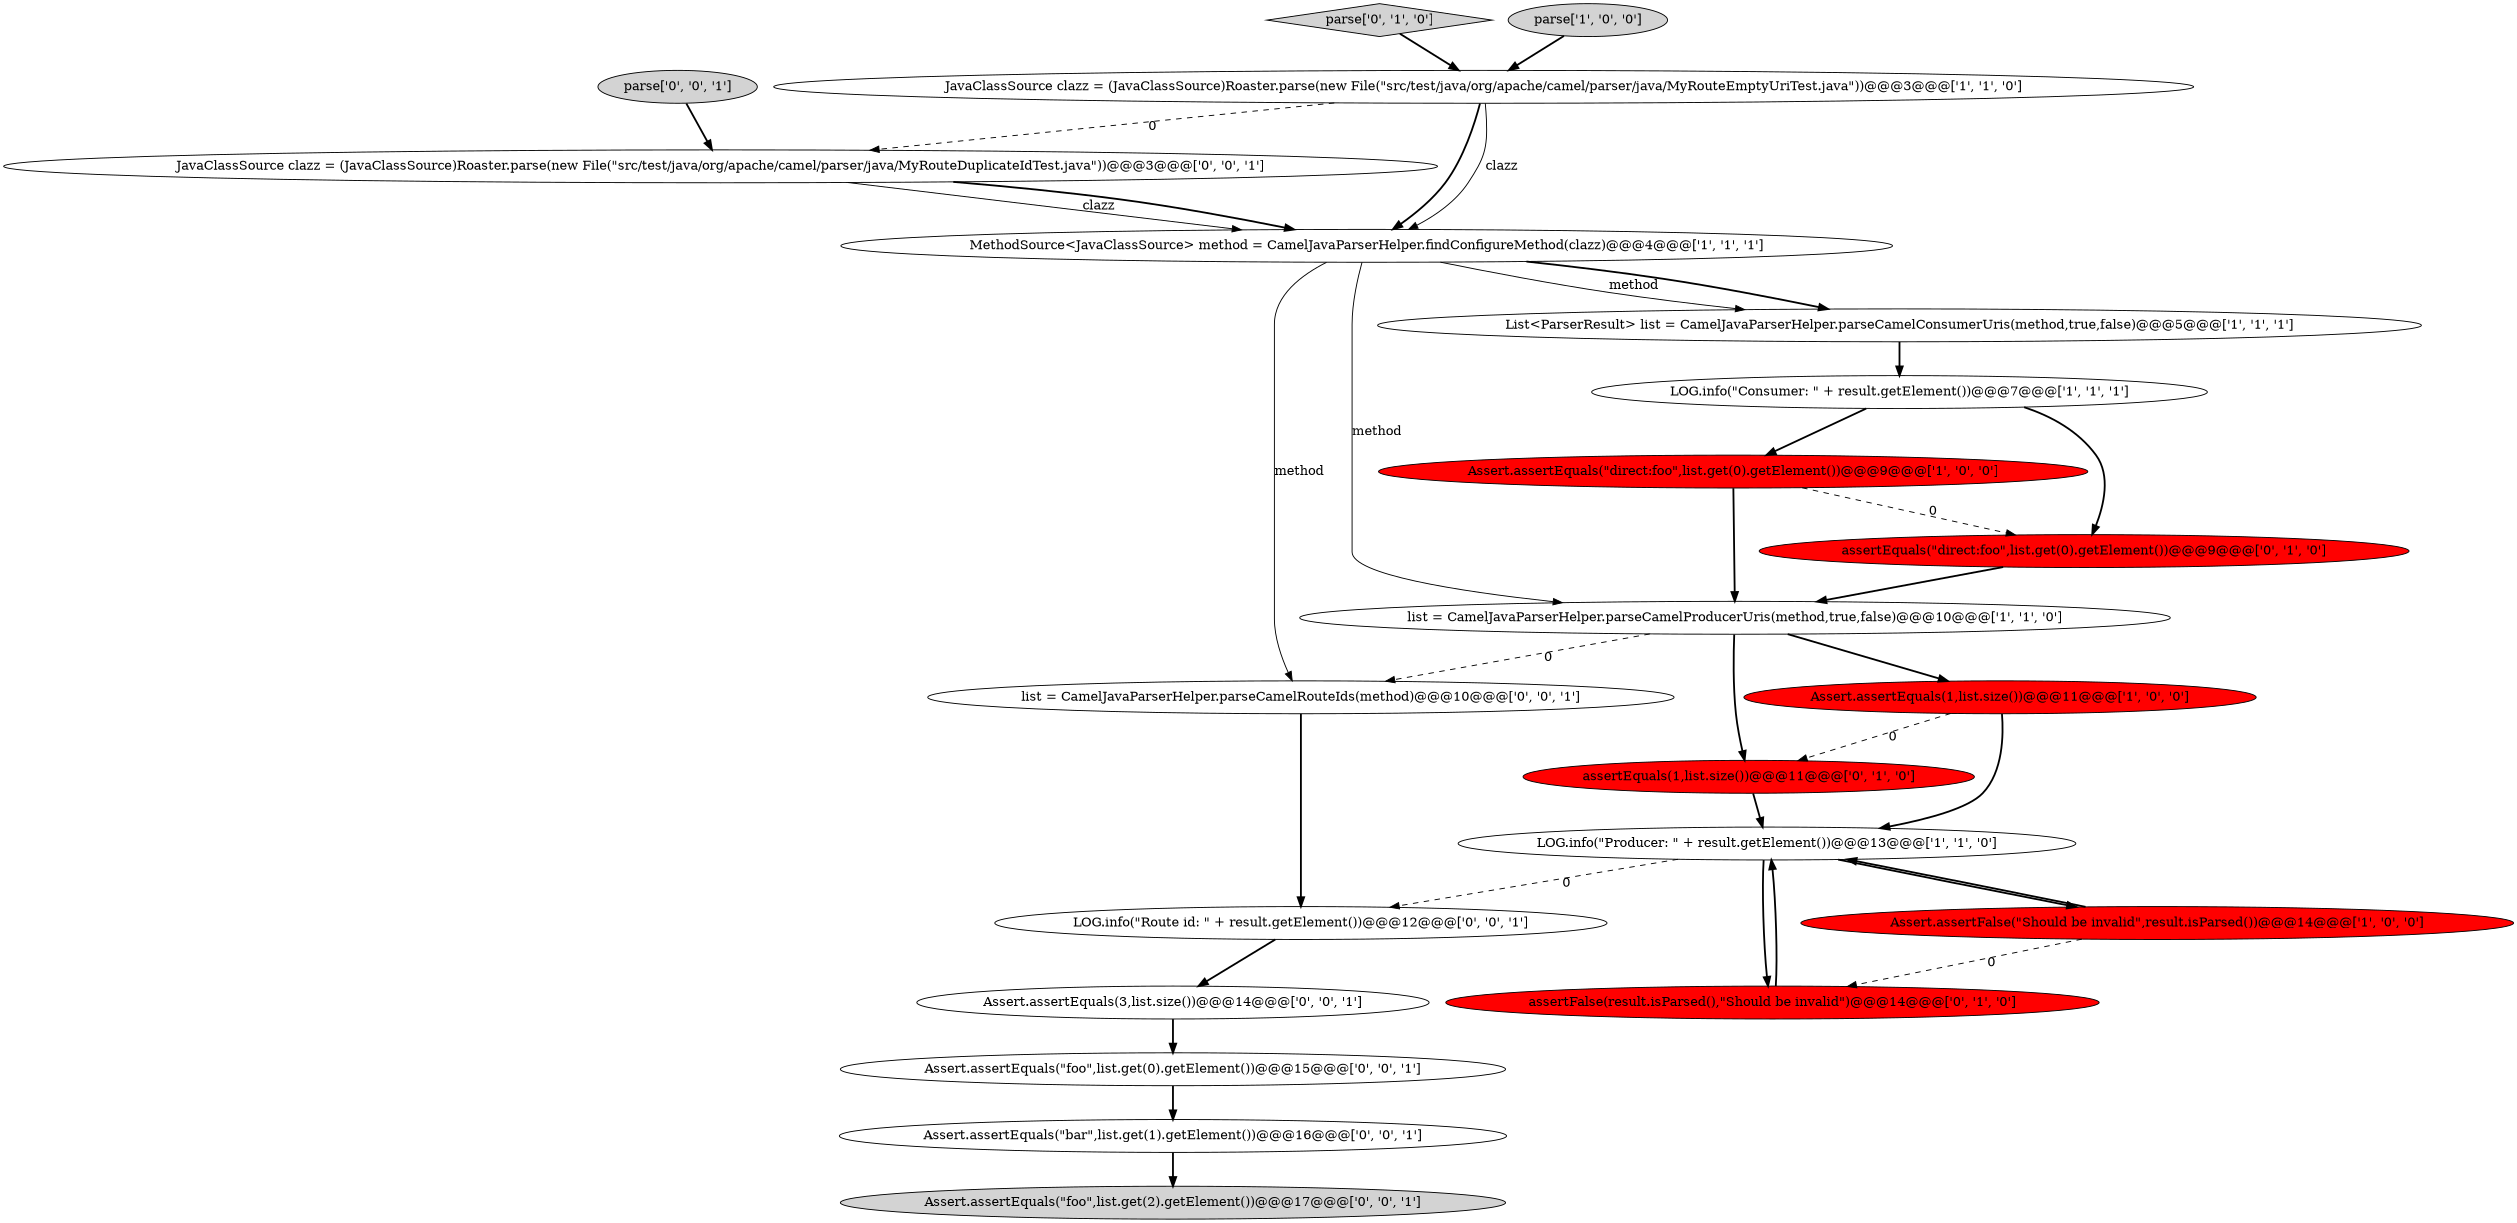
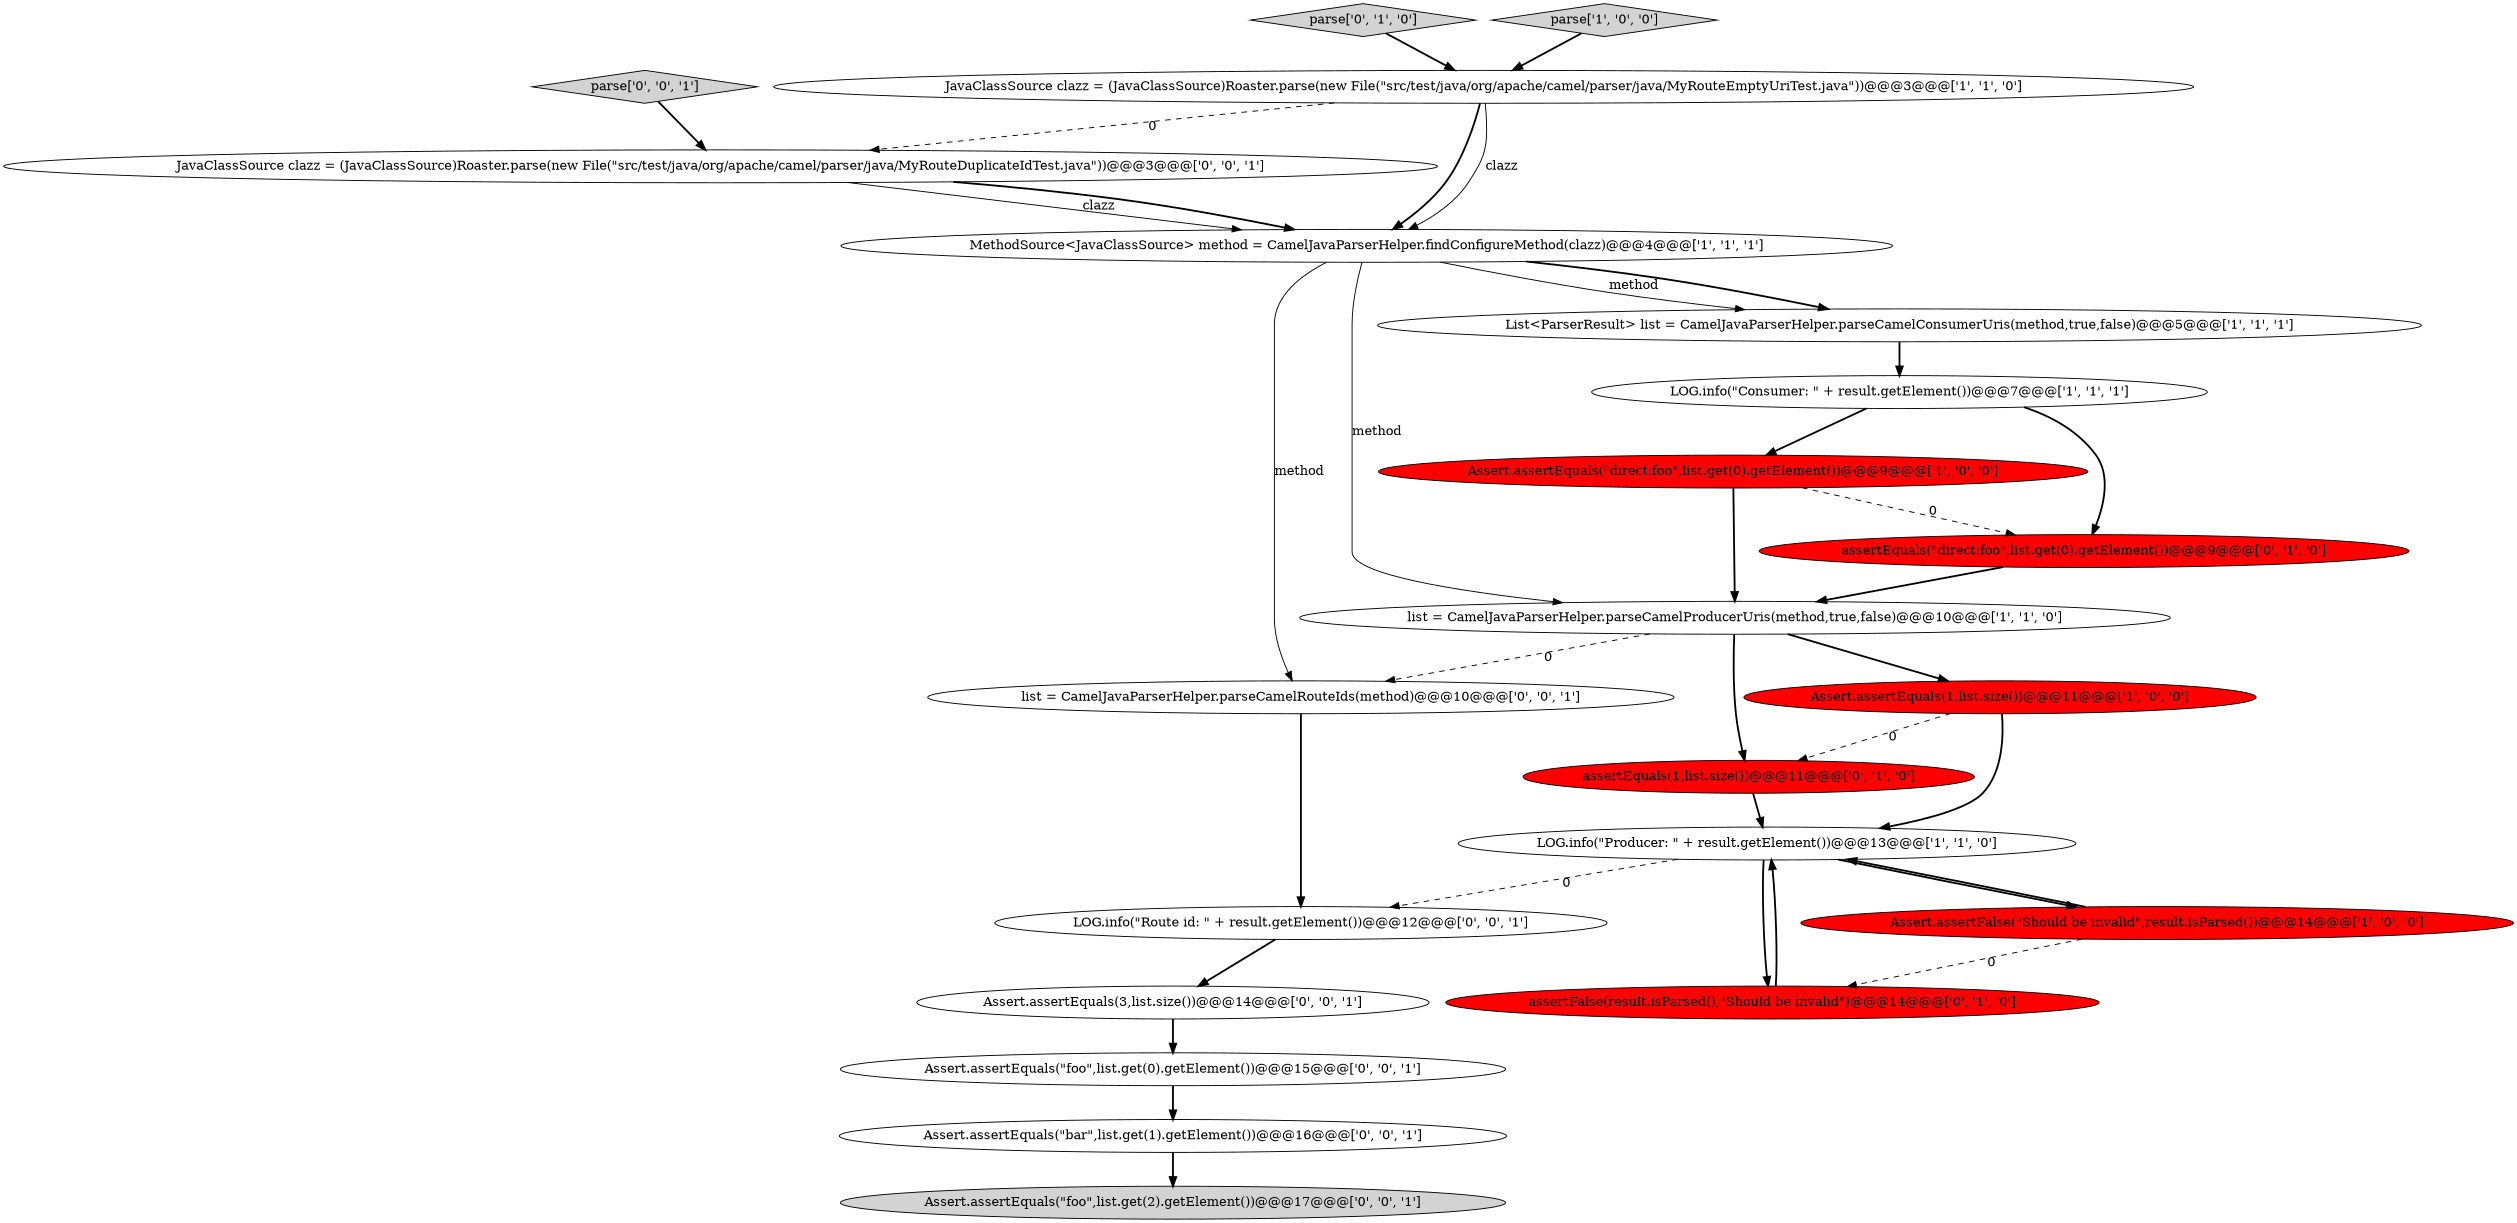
node "parse['1', '0', '0']": shape ellipse -> diamond
node "parse['0', '0', '1']": shape ellipse -> diamond
